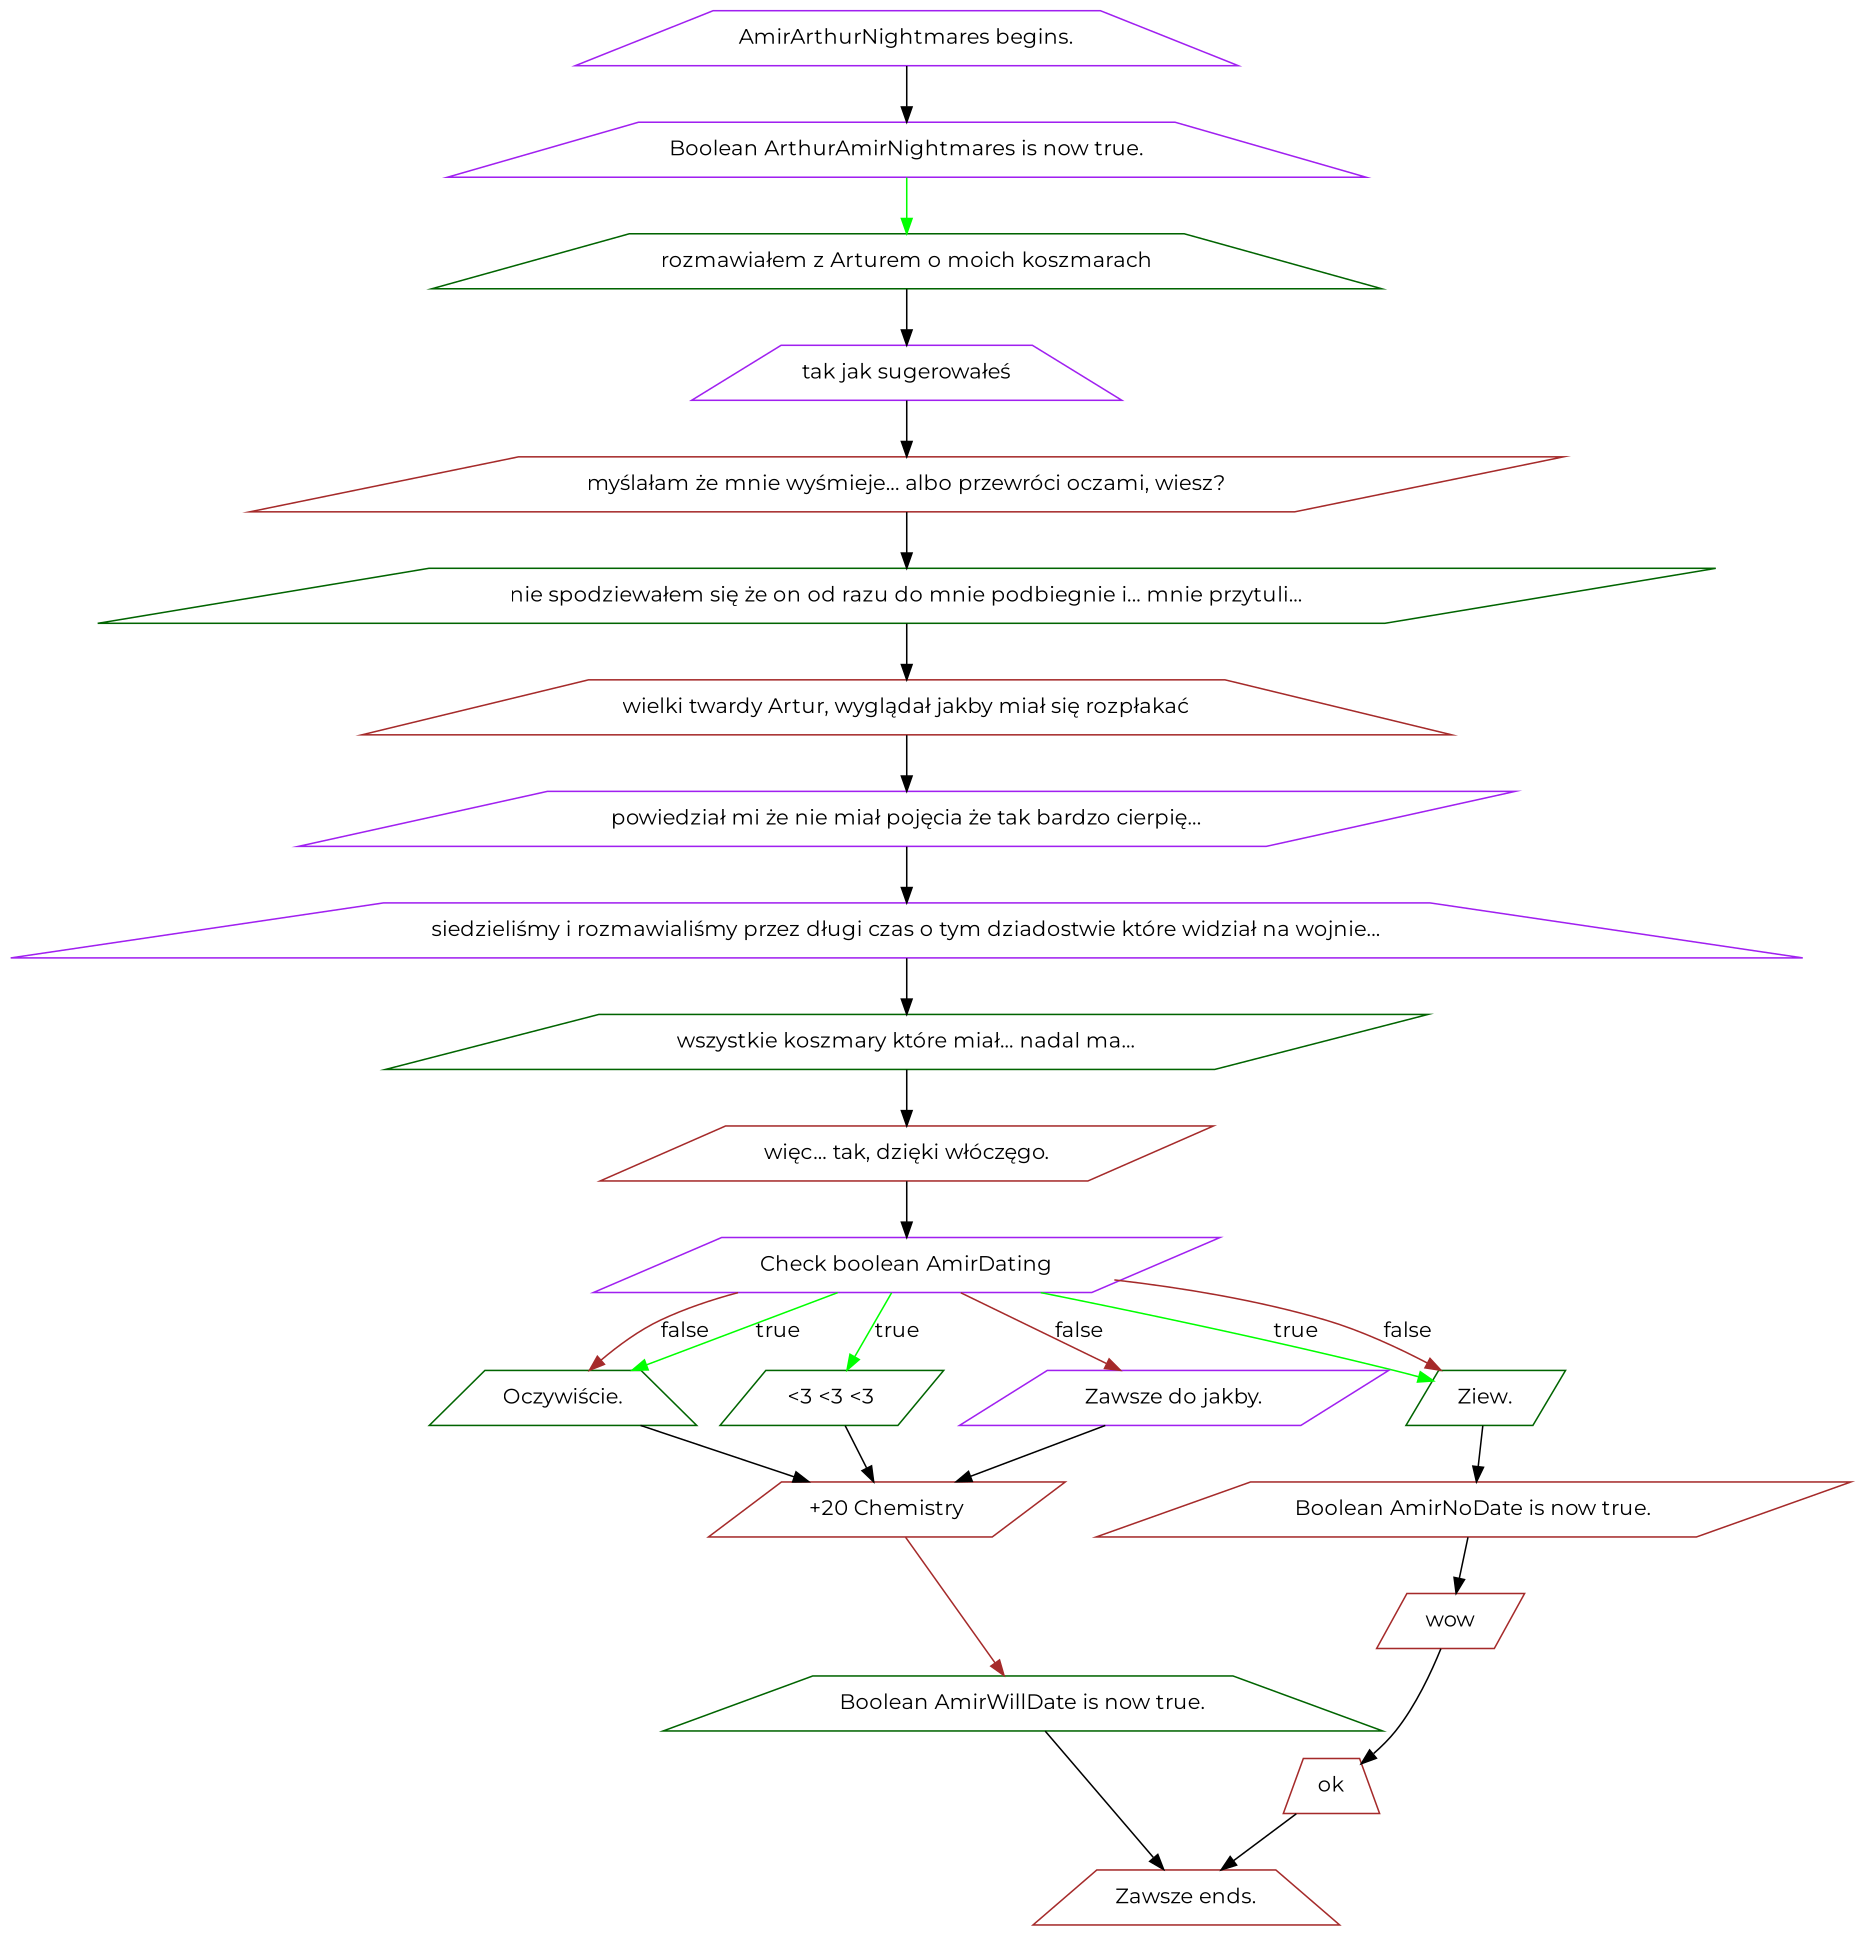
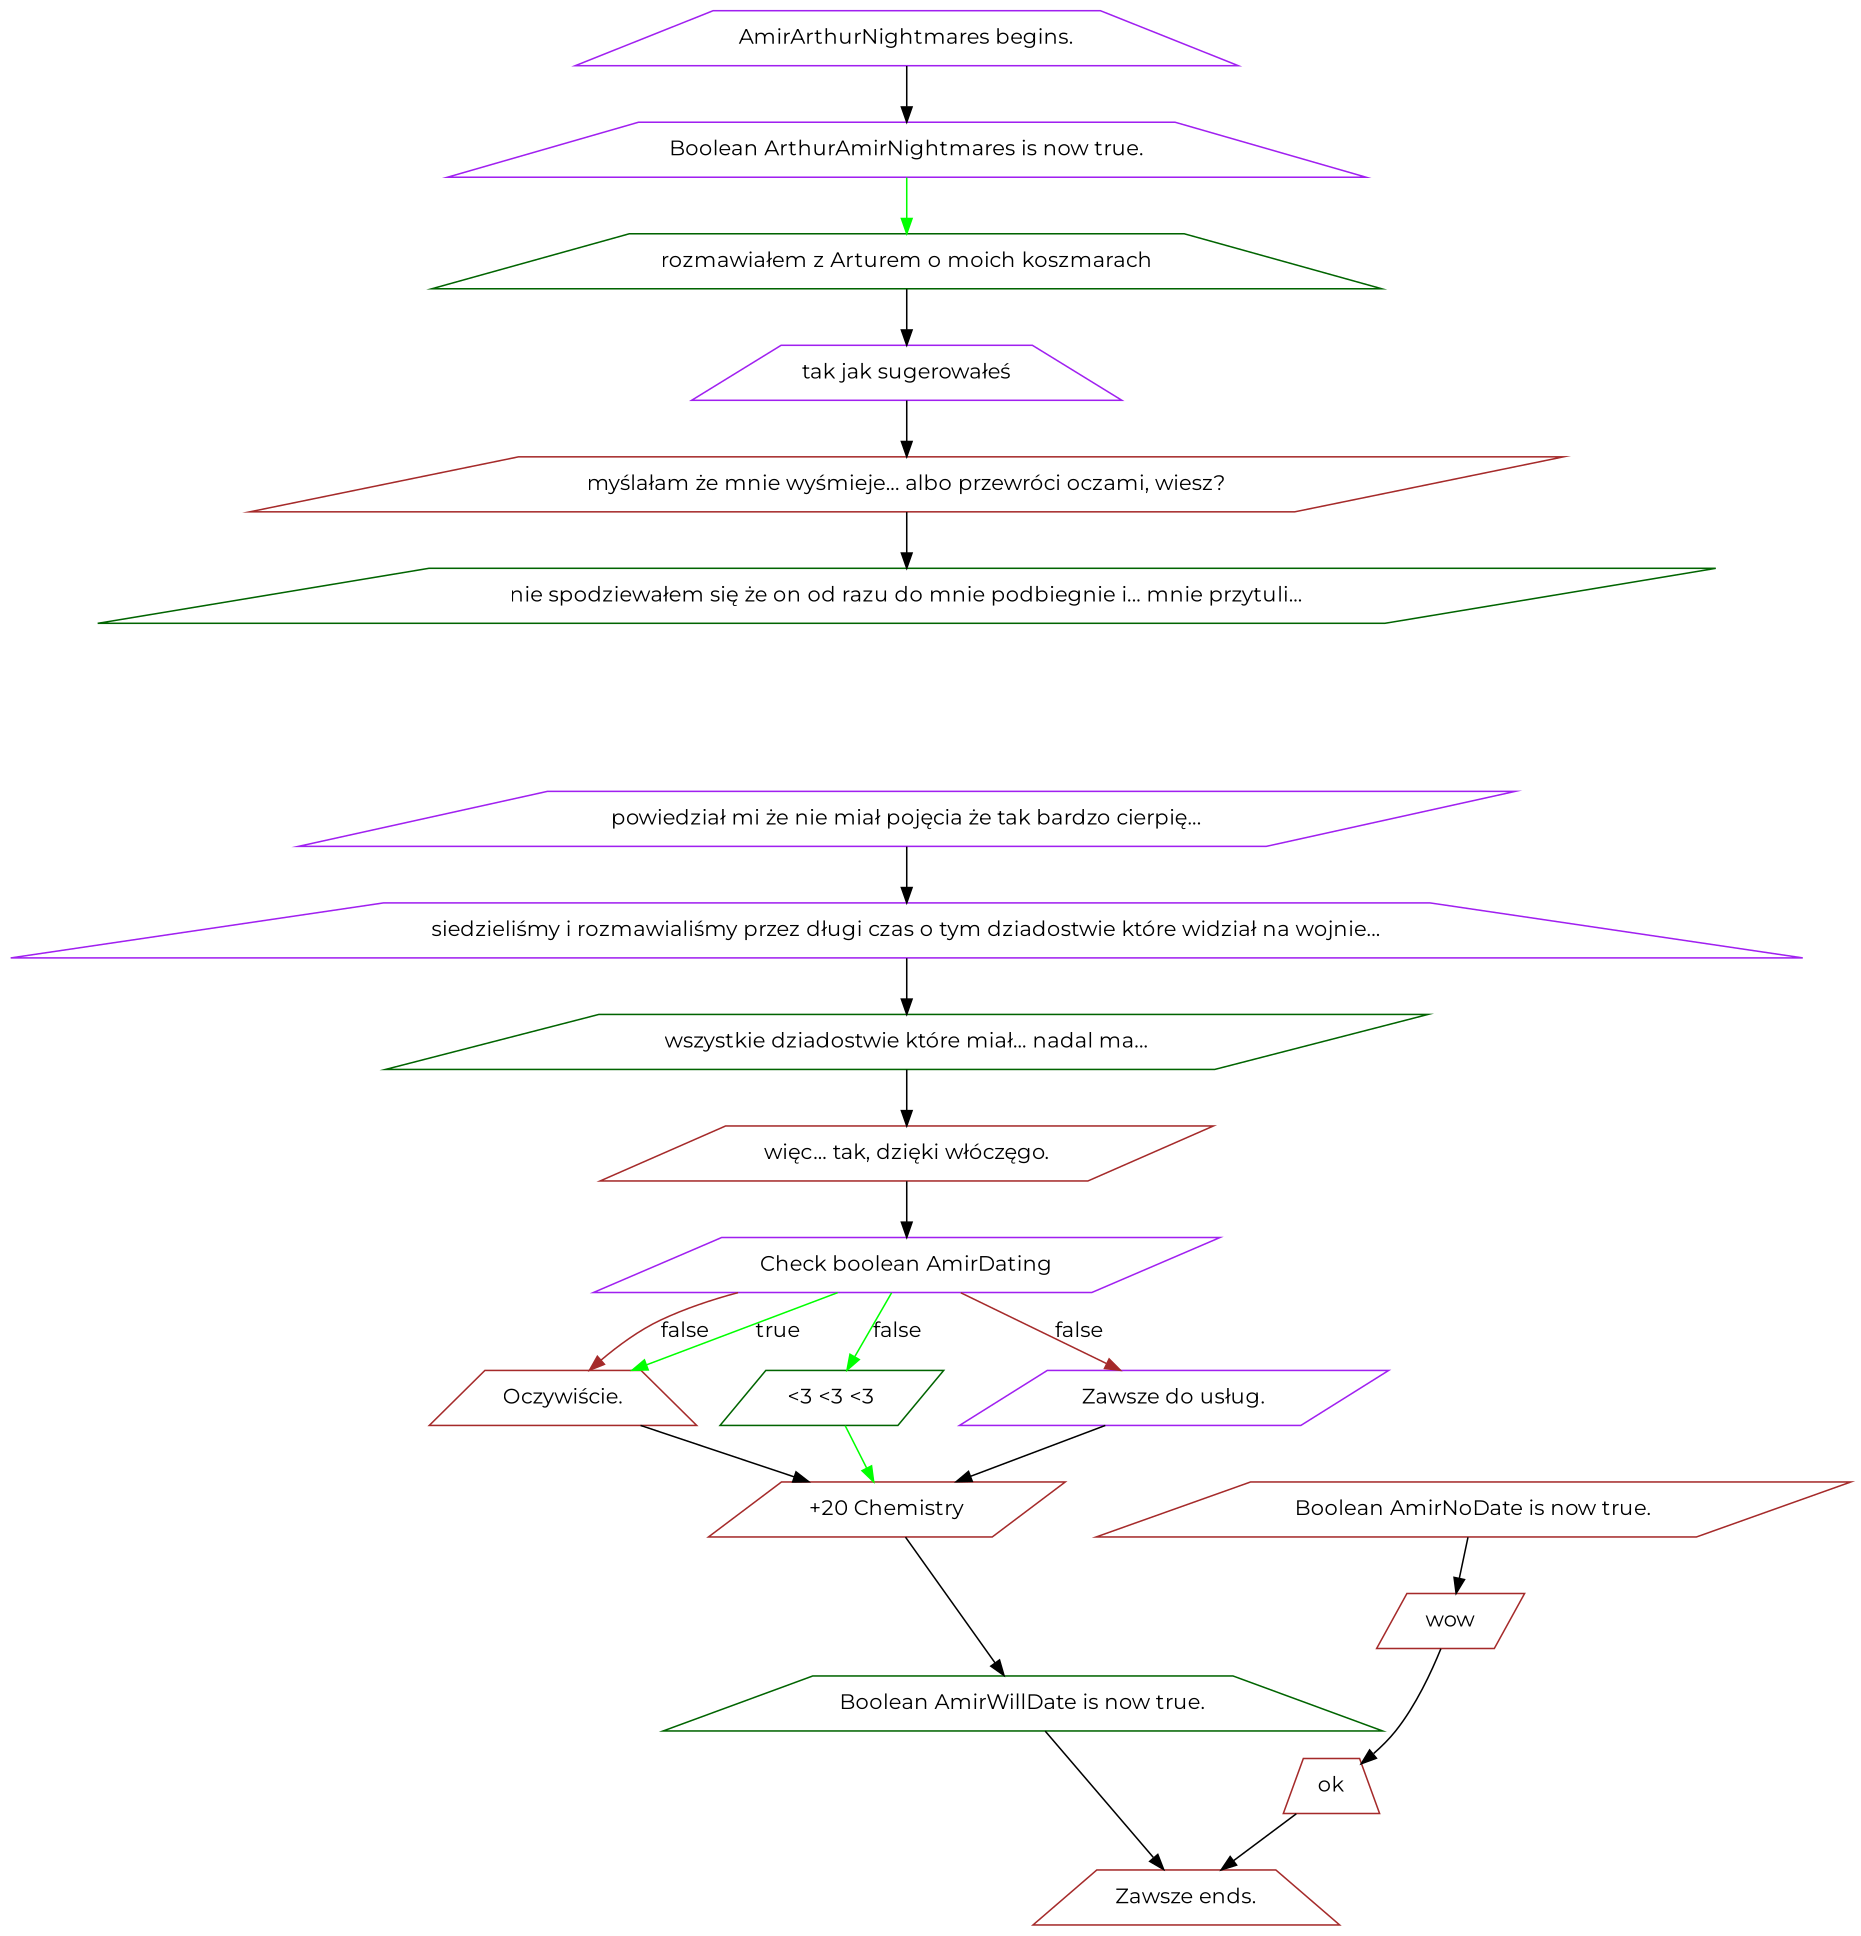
node "wielki twardy Artur, wyglądał jakby miał się rozpłakać": removed
node "wszystkie koszmary które miał... nadal ma...": label "wszystkie koszmary które miał... nadal ma..." -> "wszystkie dziadostwie które miał... nadal ma..."
edge "Check boolean AmirDating" -> "<3 <3 <3": label "true" -> "false"
node "Oczywiście.": color darkgreen -> brown
node "Zawsze do jakby.": label "Zawsze do jakby." -> "Zawsze do usług."
node "Ziew.": removed
edge "<3 <3 <3" -> "+20 Chemistry": color black -> green
edge "+20 Chemistry" -> "Boolean AmirWillDate is now true.": color brown -> black
